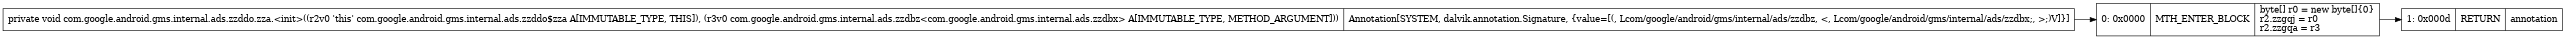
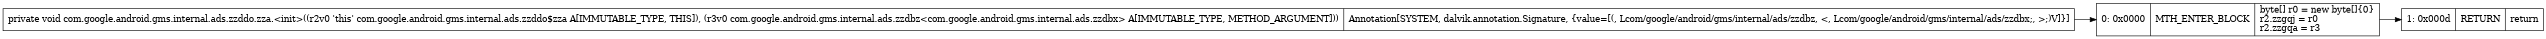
node "1: 0x000d": text "annotation" -> "return"
